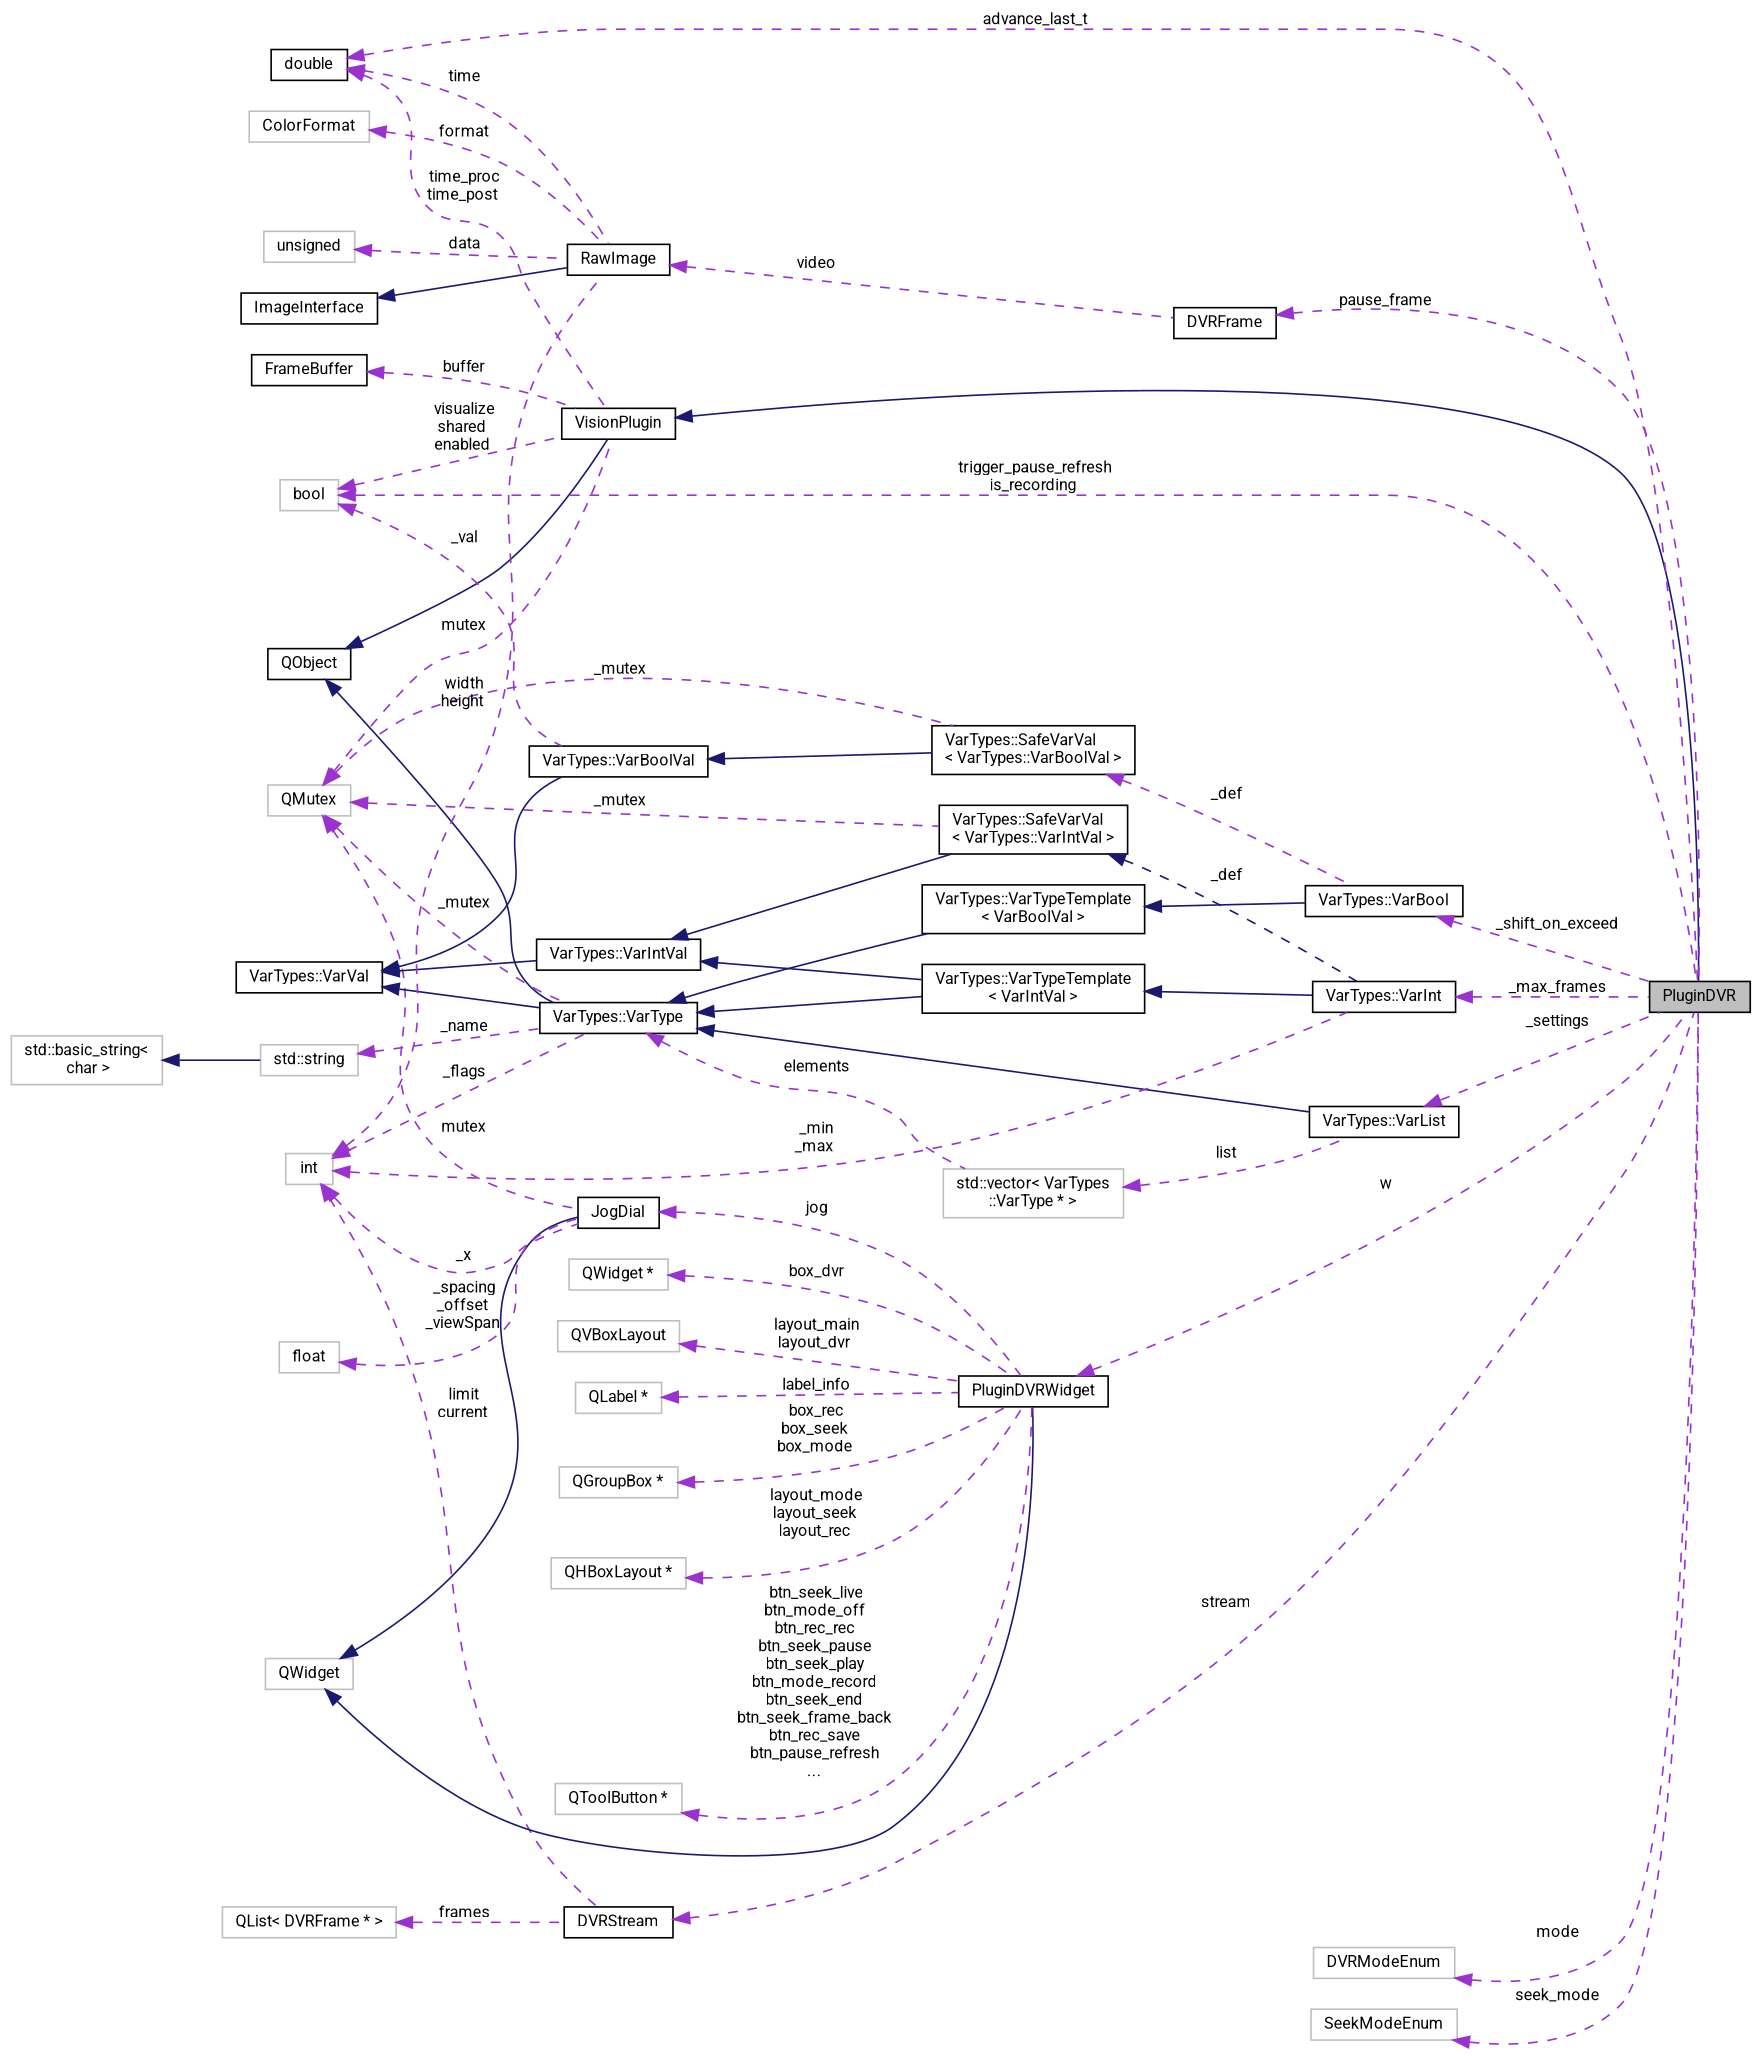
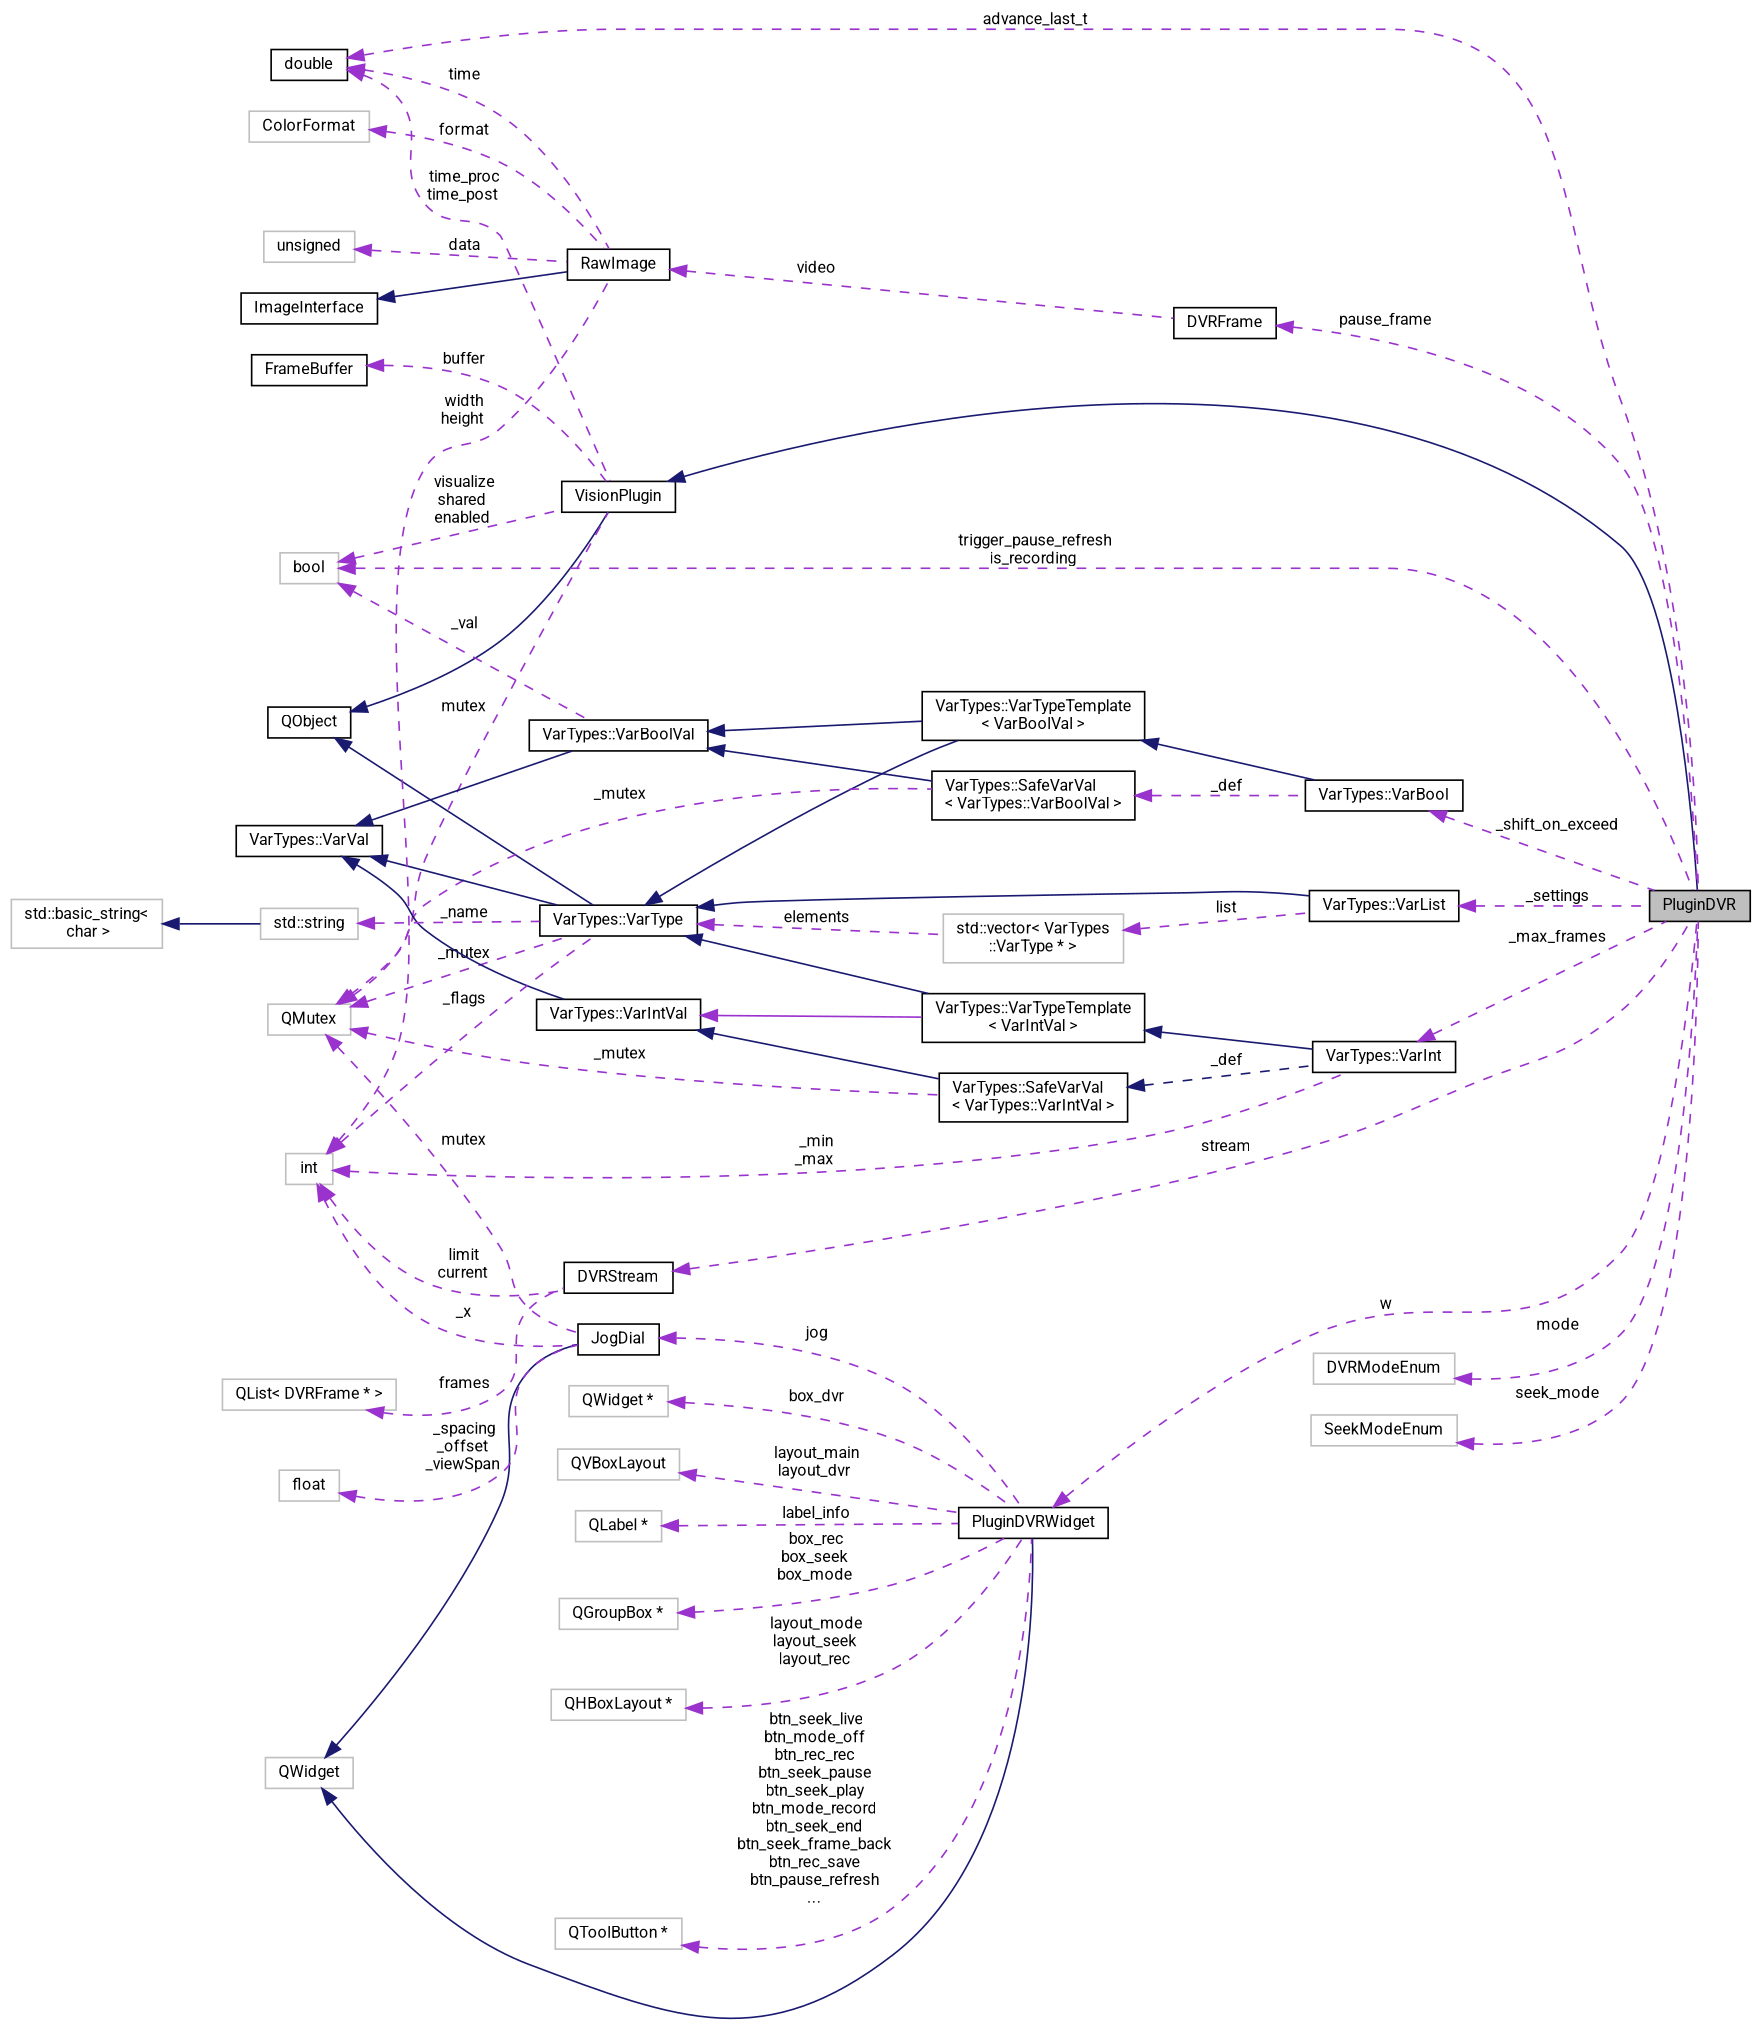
edge "VarTypes::VarTypeTemplate < VarBoolVal >" -> "VarTypes::VarBoolVal": added
edge "VarTypes::VarTypeTemplate < VarIntVal >" -> "VarTypes::VarIntVal": color midnightblue -> darkorchid3
